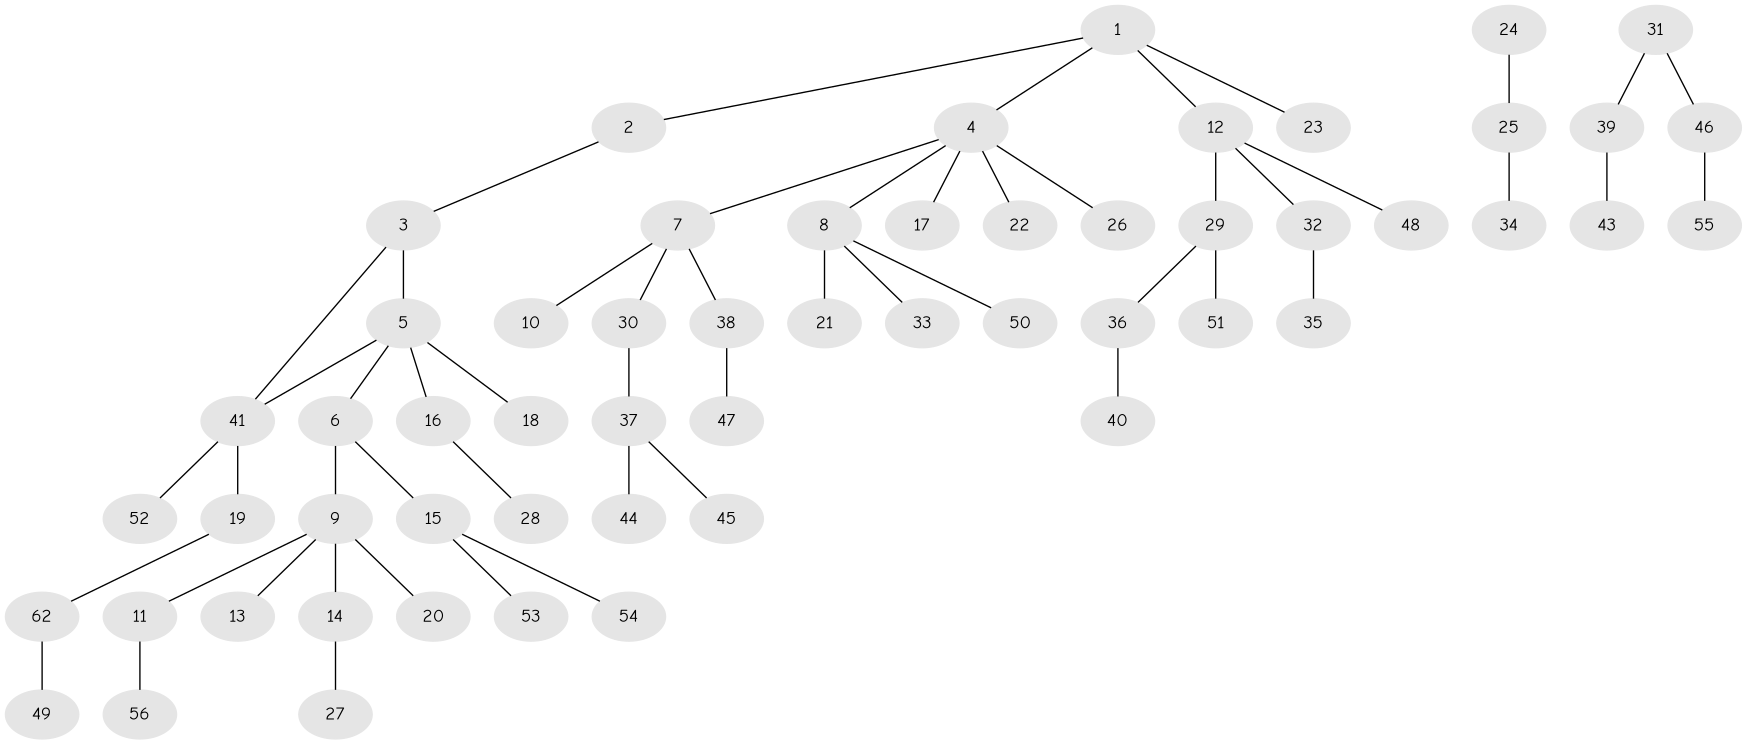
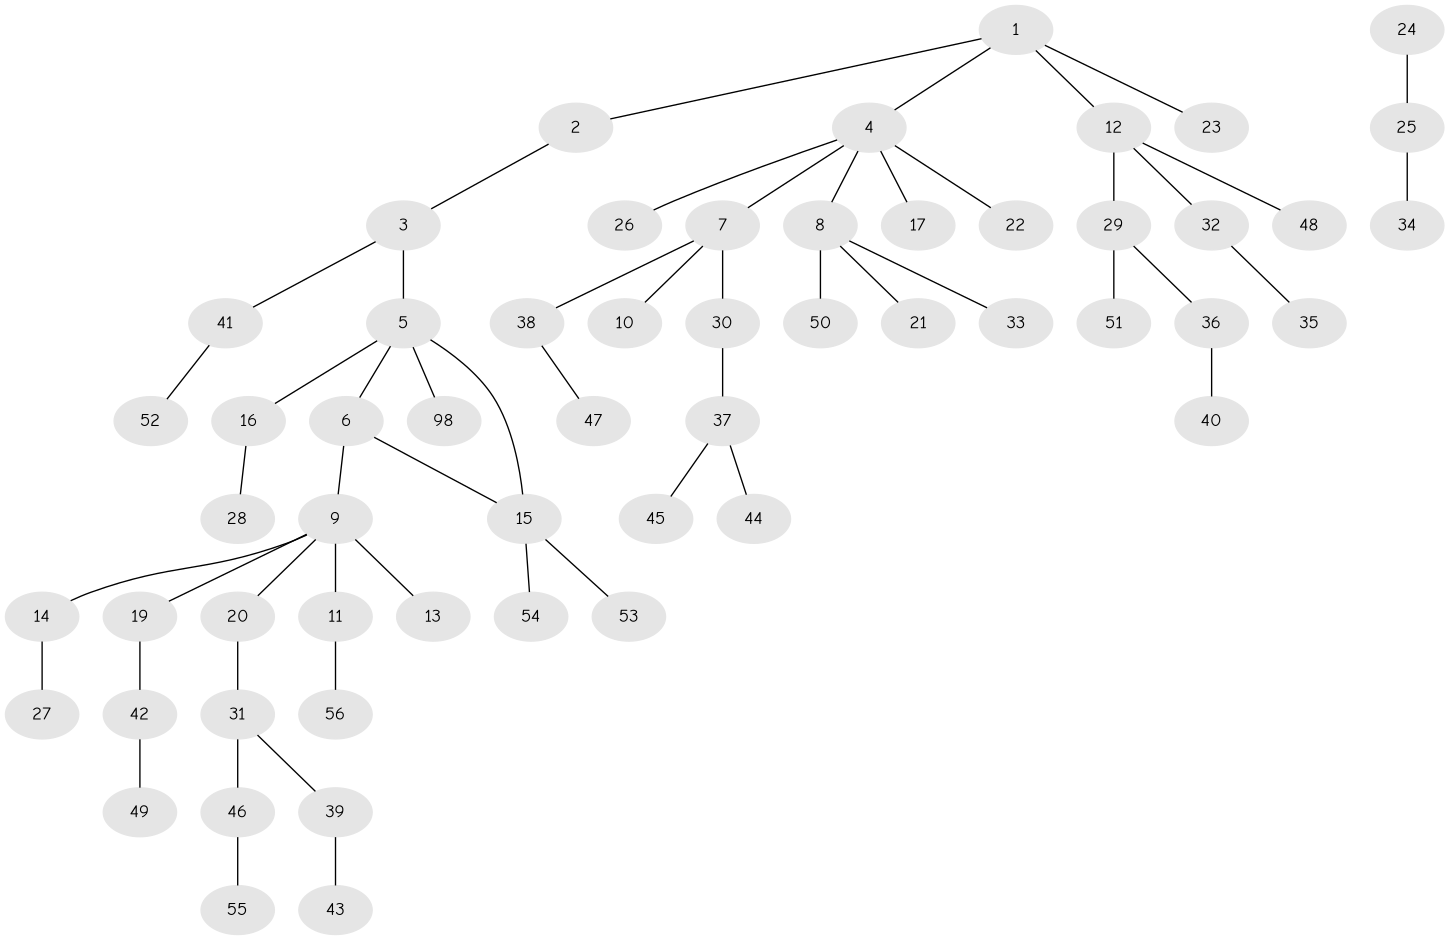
edge "5" -- "41": now "5" -- "15"
node "18": label "18" -> "98"
edge "41" -- "19": now "9" -- "19"
node "62": label "62" -> "42"
edge "20" -- "31": added
